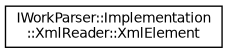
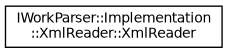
node "IWorkParser::Implementation ::XmlReader::XmlElement": label "IWorkParser::Implementation ::XmlReader::XmlElement" -> "IWorkParser::Implementation ::XmlReader::XmlReader"
